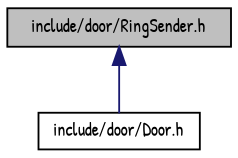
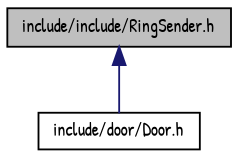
node "include/door/RingSender.h": label "include/door/RingSender.h" -> "include/include/RingSender.h"
